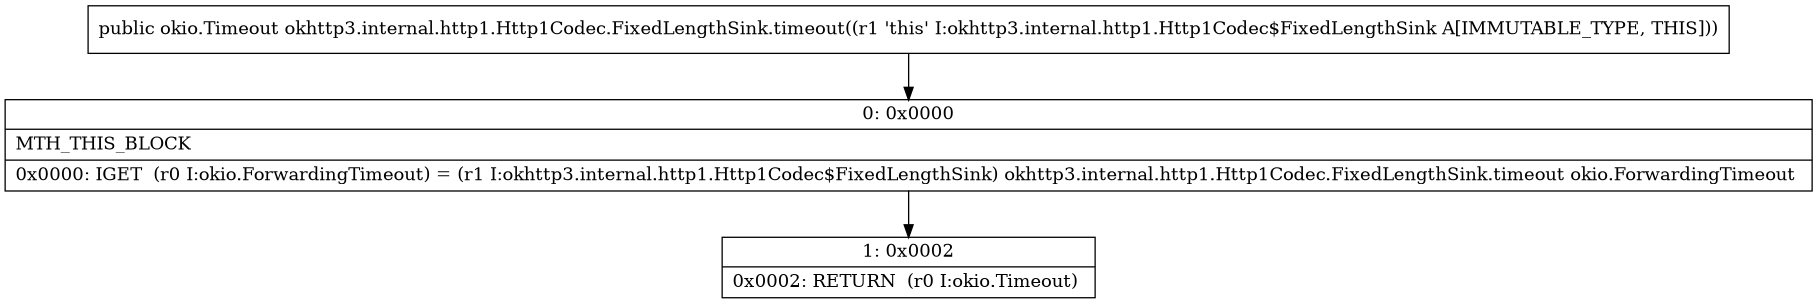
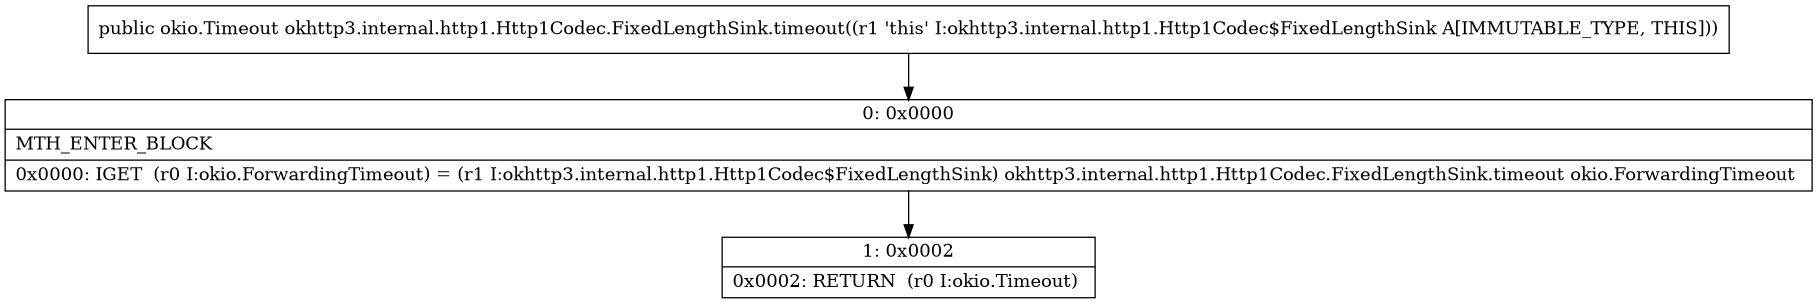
node "0: 0x0000": text "MTH_THIS_BLOCK" -> "MTH_ENTER_BLOCK"
